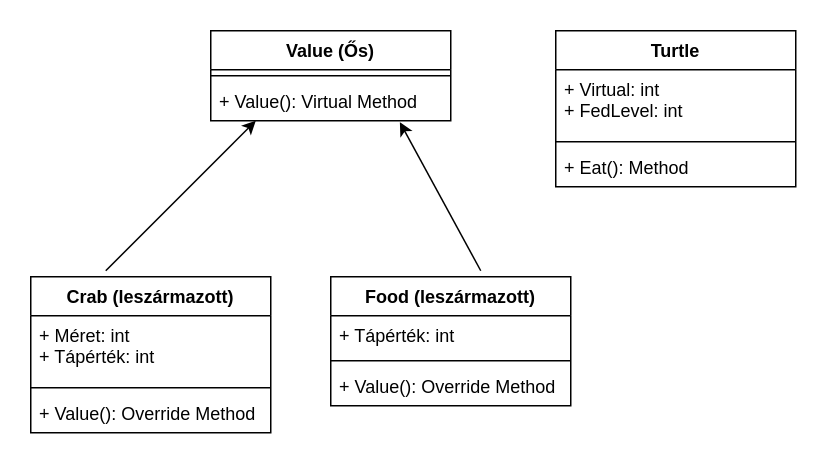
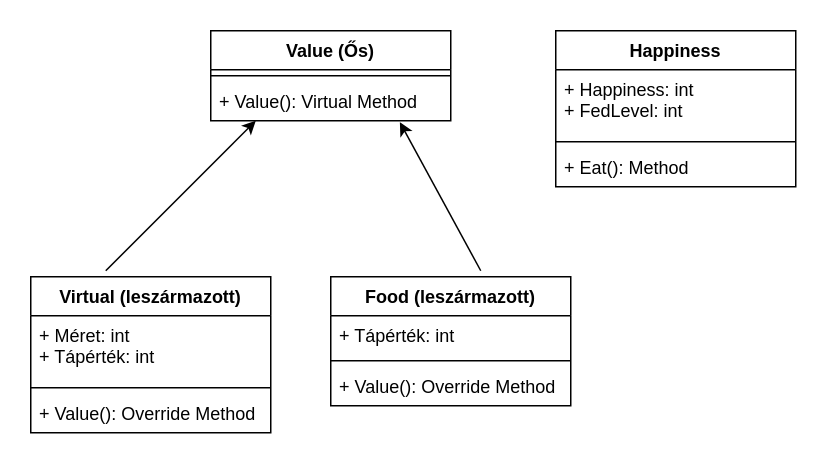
node "Turtle": label "Turtle" -> "Happiness"
node "+ Virtual: int + FedLevel: int": label "+ Virtual: int + FedLevel: int" -> "+ Happiness: int + FedLevel: int"
node "Crab (leszármazott)": label "Crab (leszármazott)" -> "Virtual (leszármazott)"
